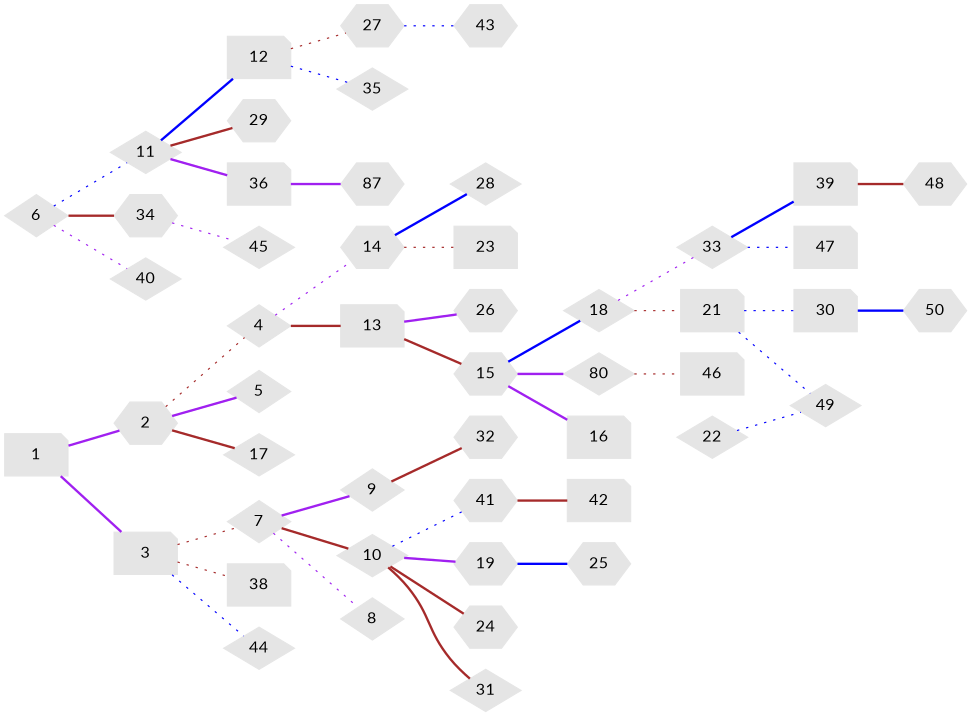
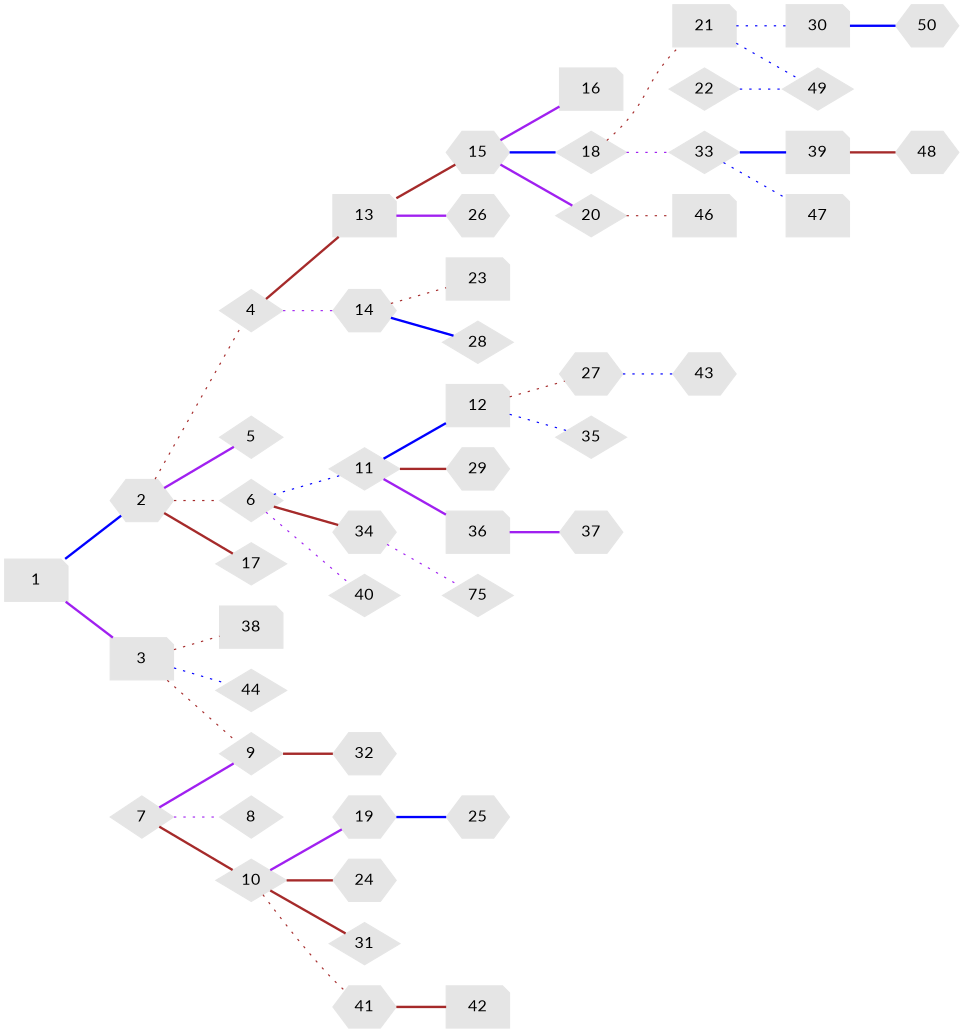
node "87": label "87" -> "37"
node "45": label "45" -> "75"
node "80": label "80" -> "20"
edge "2" -- "1": color purple -> blue
edge "2" -- "6": added
edge "41" -- "10": color blue -> brown
edge "7" -- "3": now "9" -- "3"
